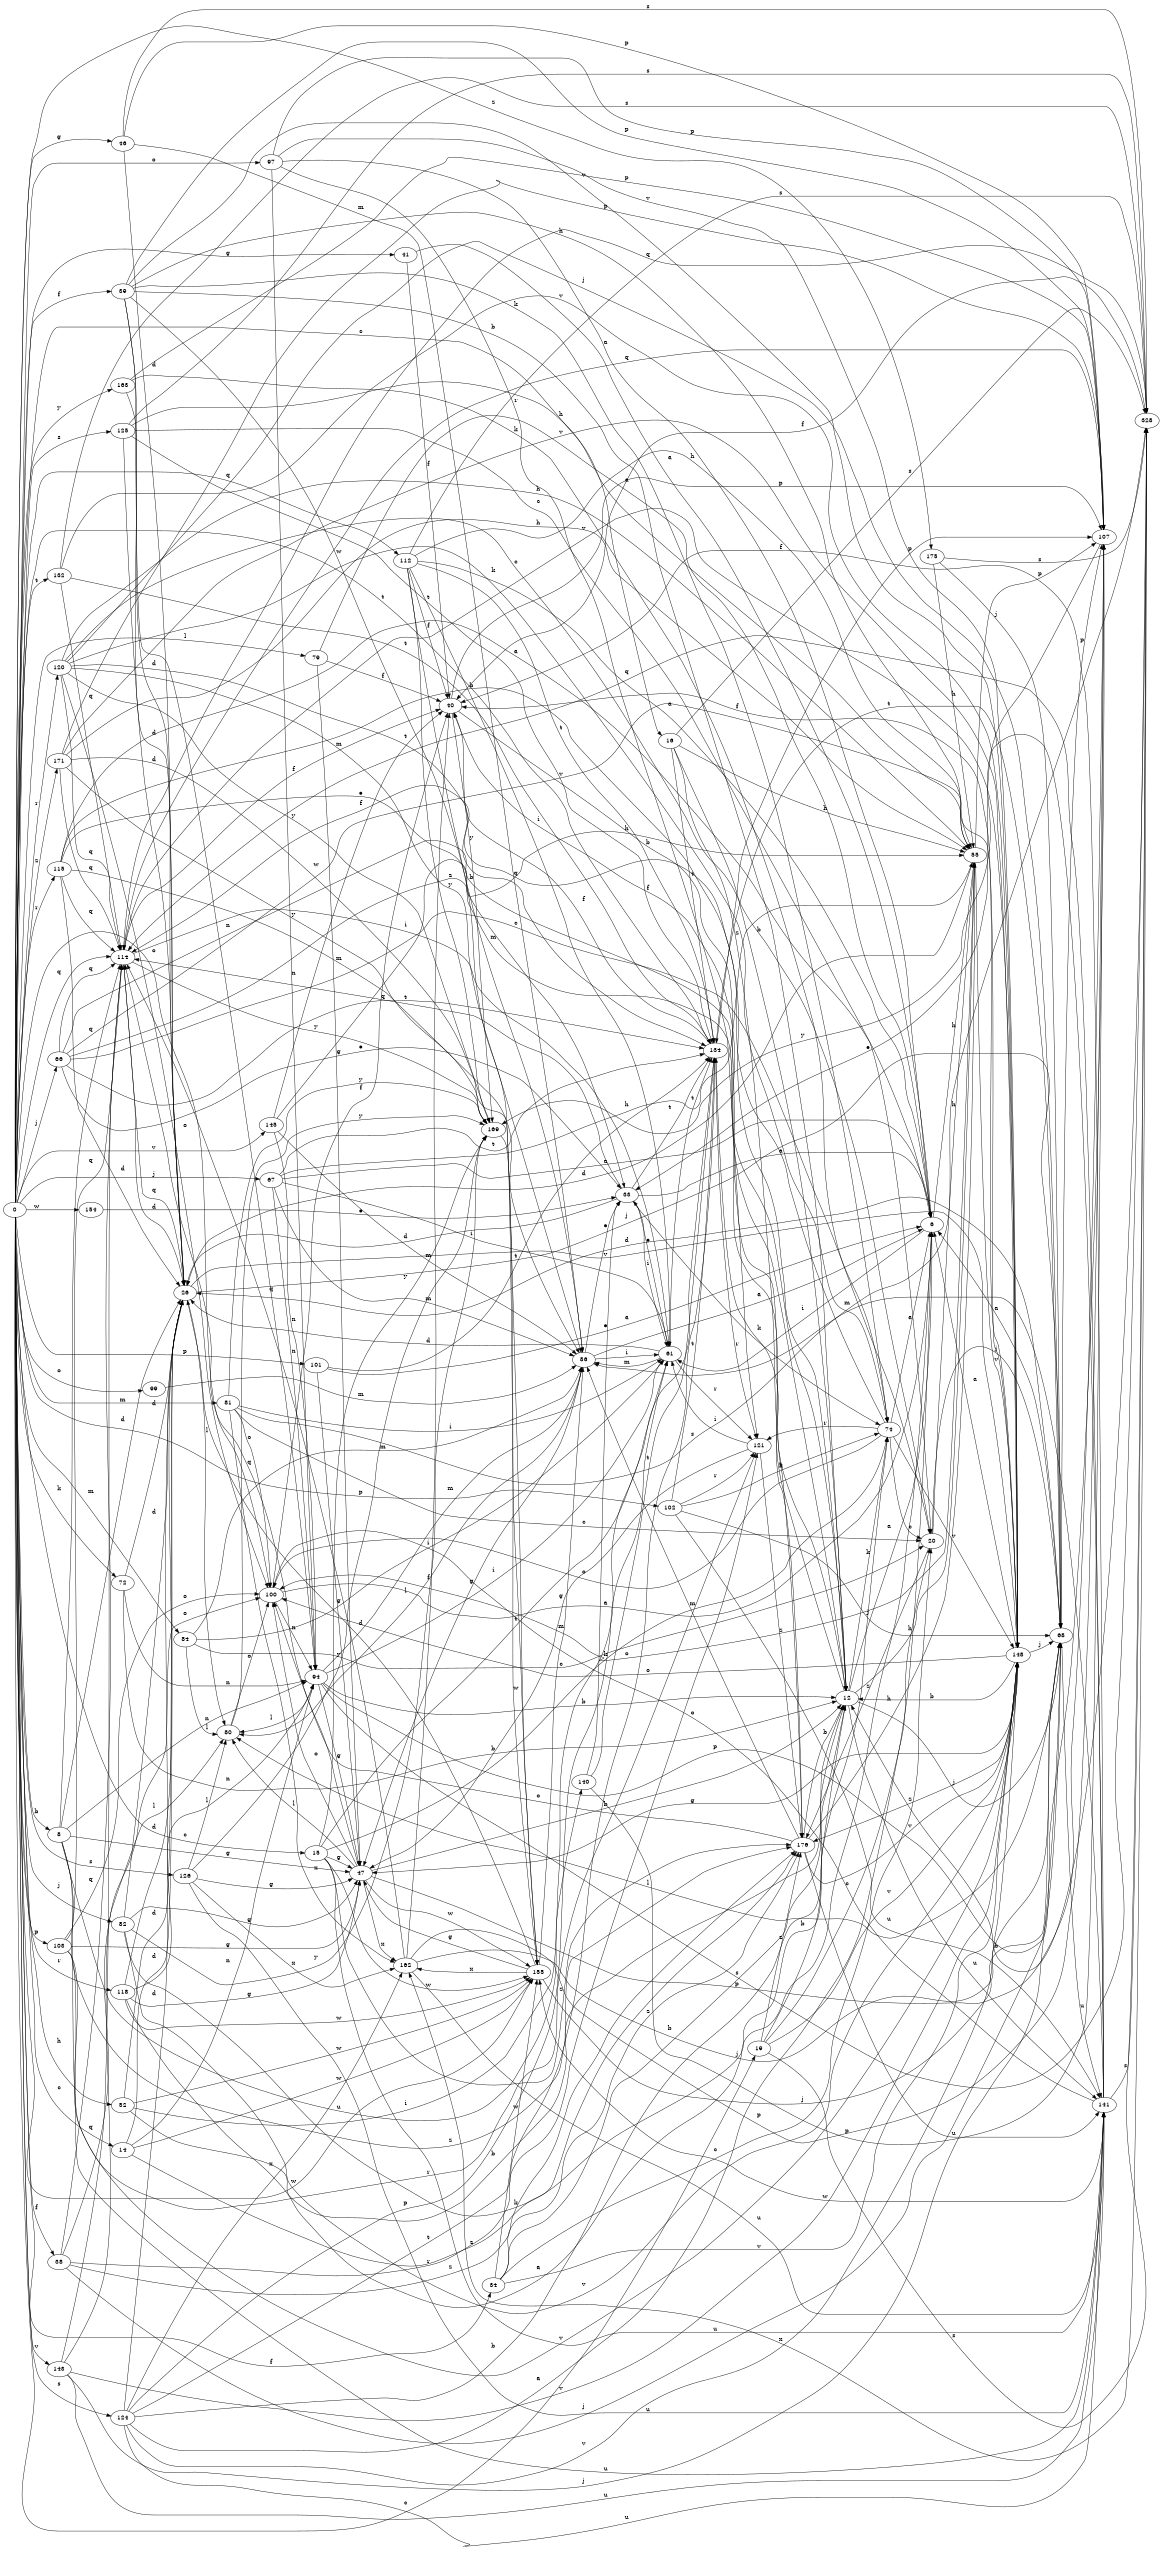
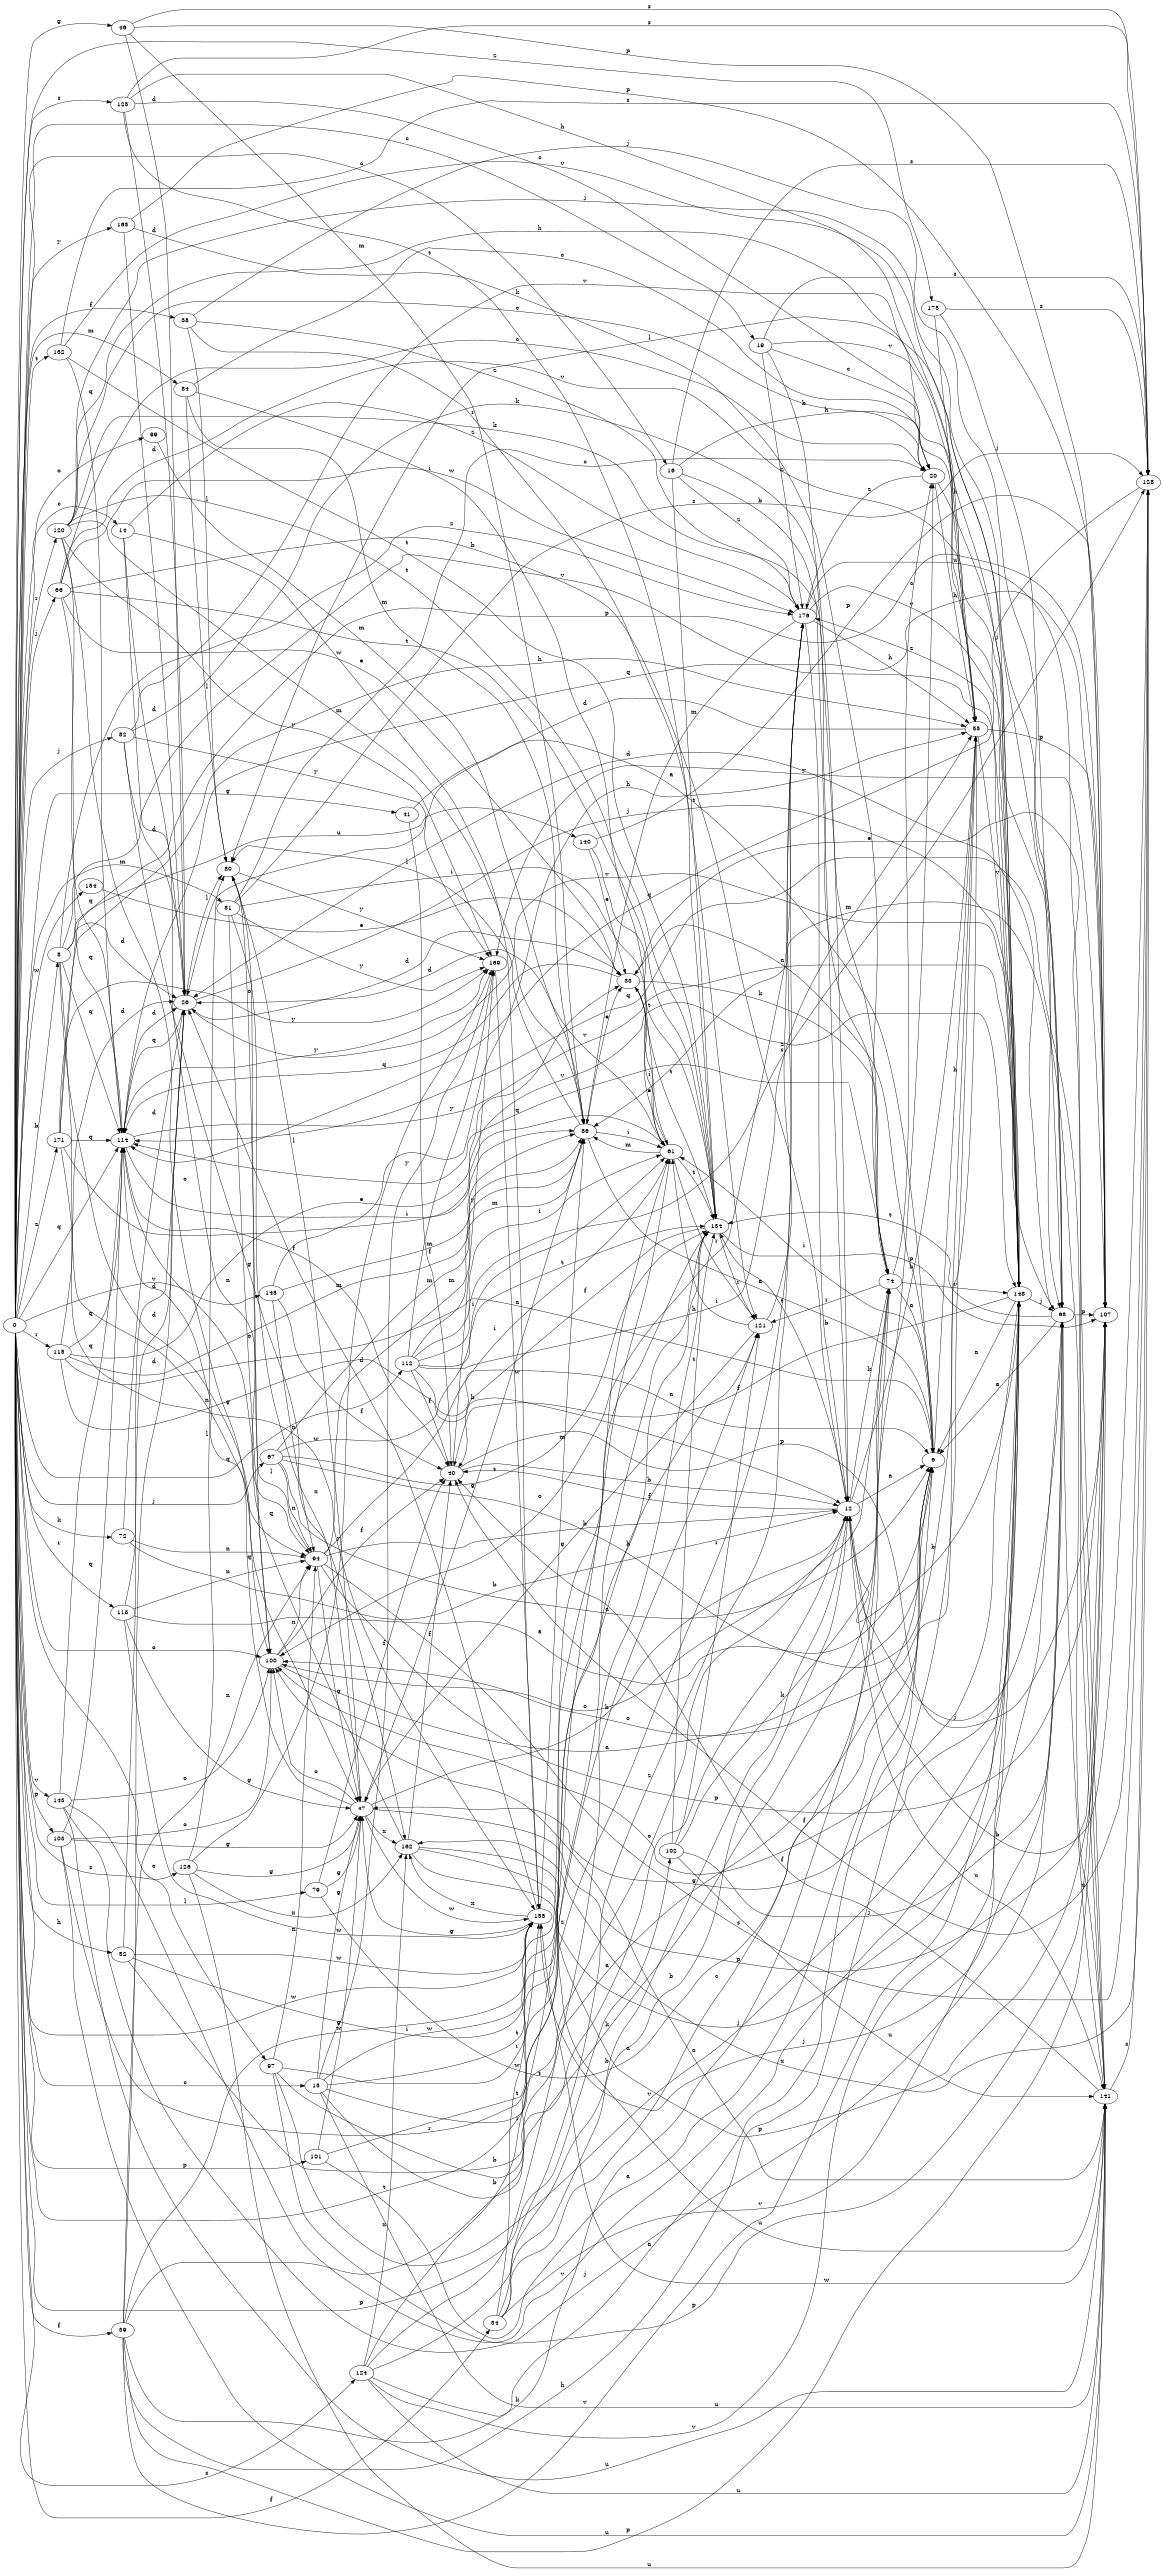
node "328": label "328" -> "128"
edge "66" -> "176": label "z" -> "w"
edge "38" -> "114": removed, label "q"
edge "124" -> "26": removed, label "d"
edge "124" -> "61": label "p" -> "i"
